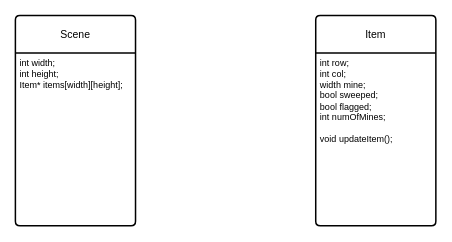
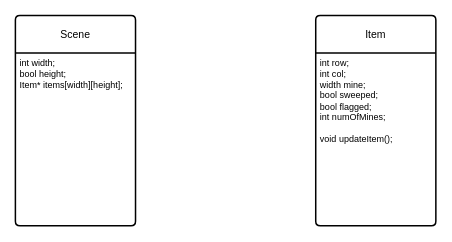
node "int width; int height; Item* items[width][height];": label "int width; int height; Item* items[width][height];" -> "int width; bool height; Item* items[width][height];"
